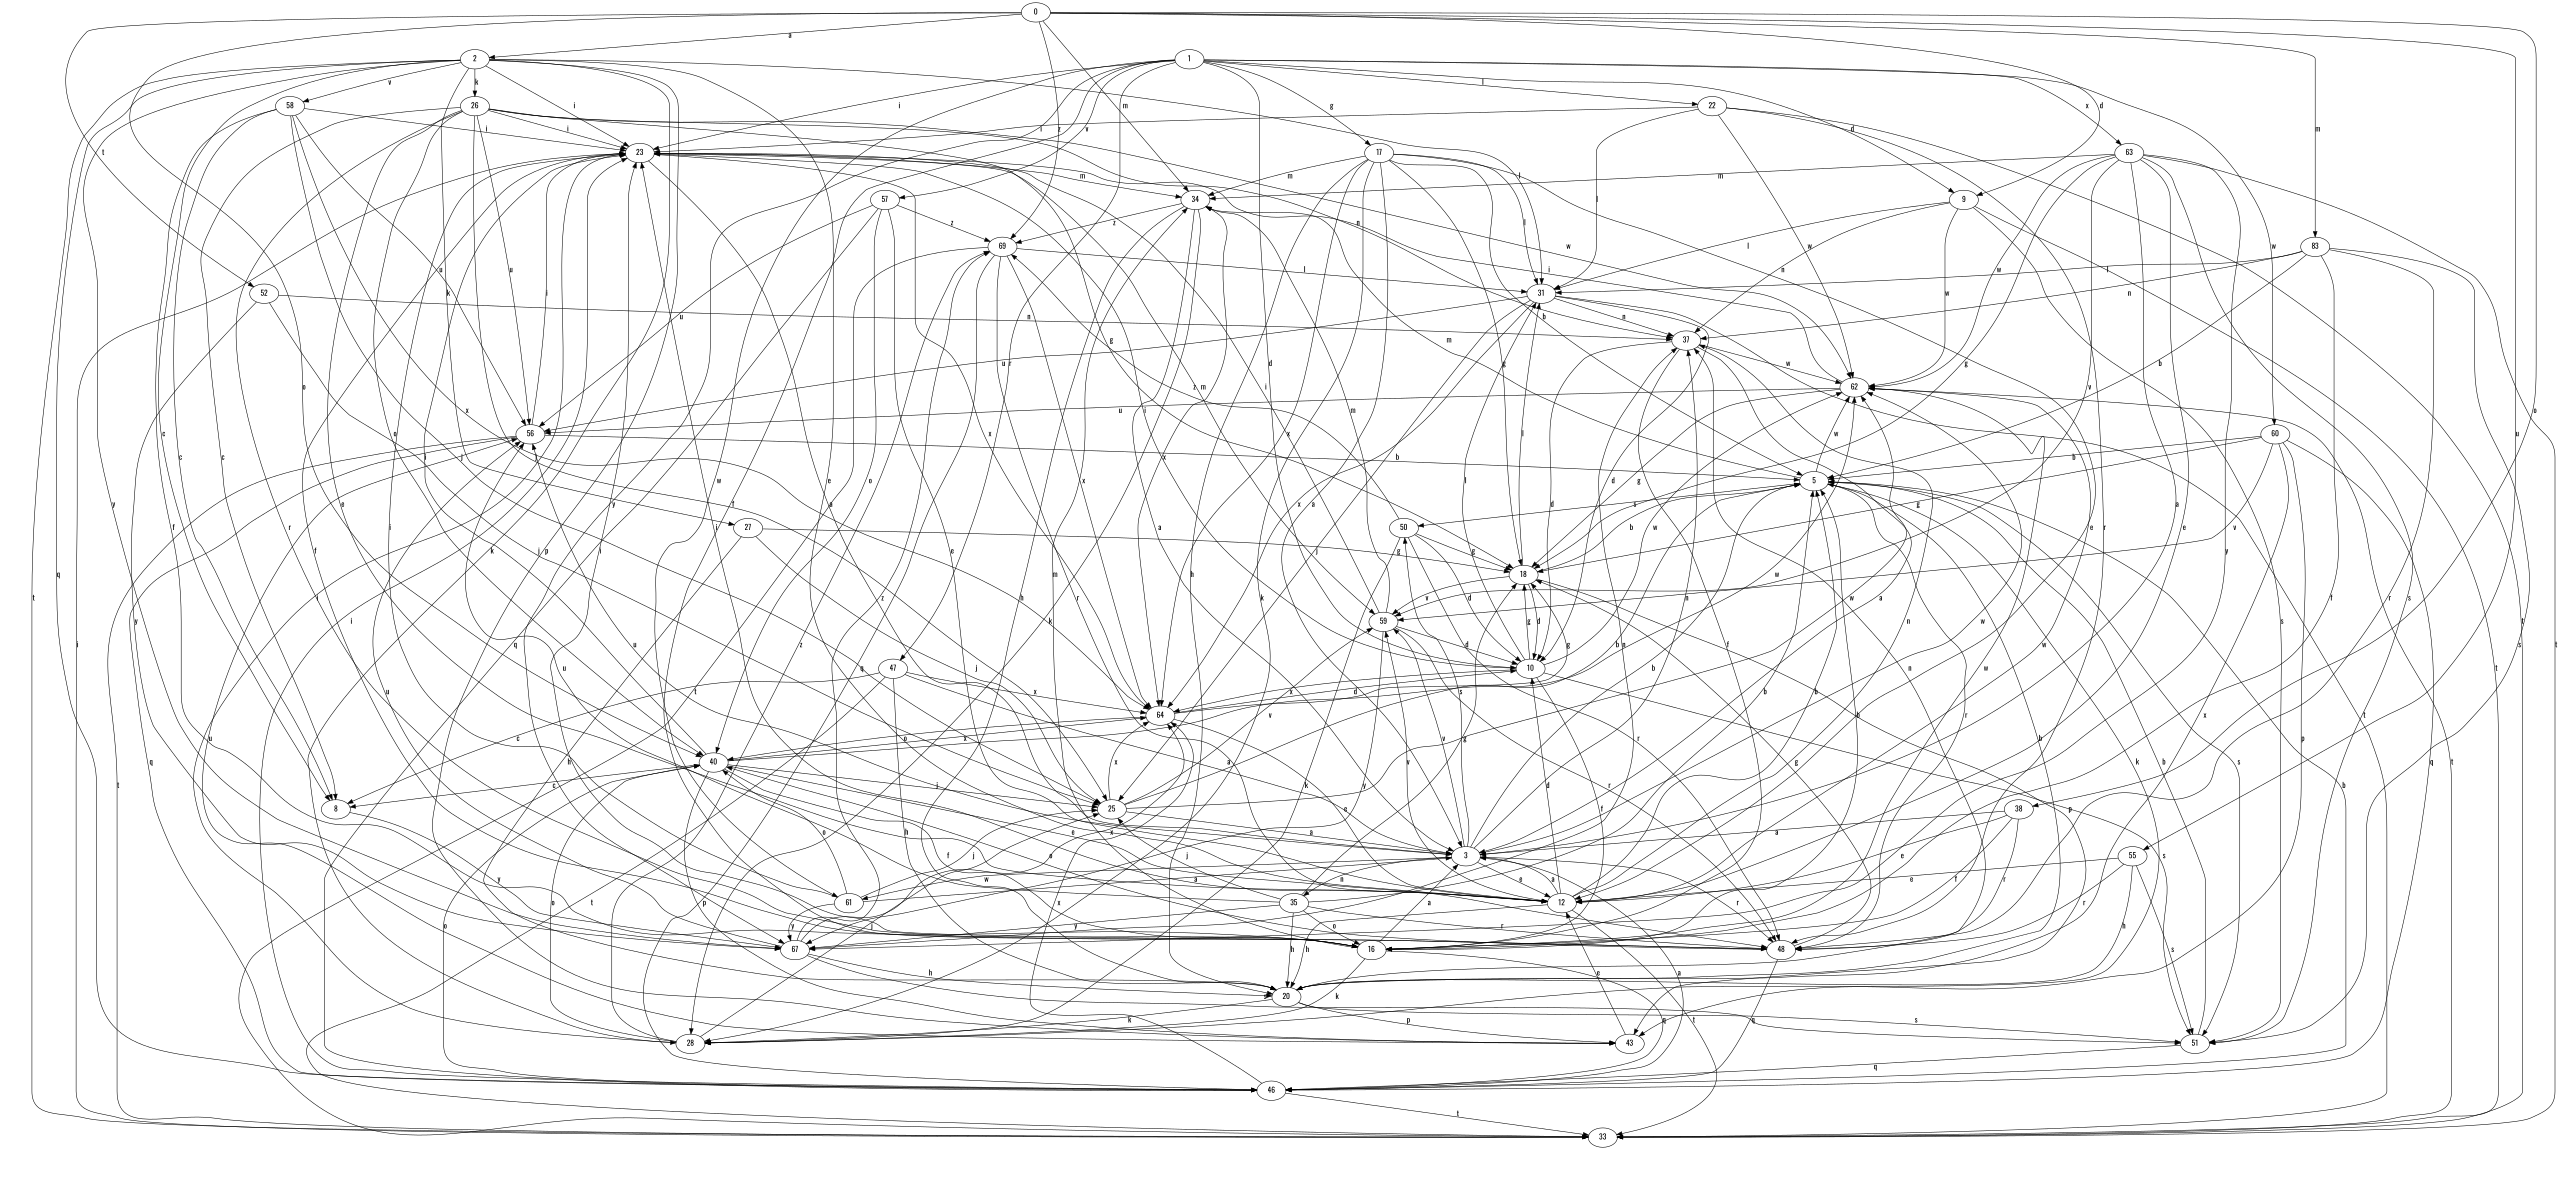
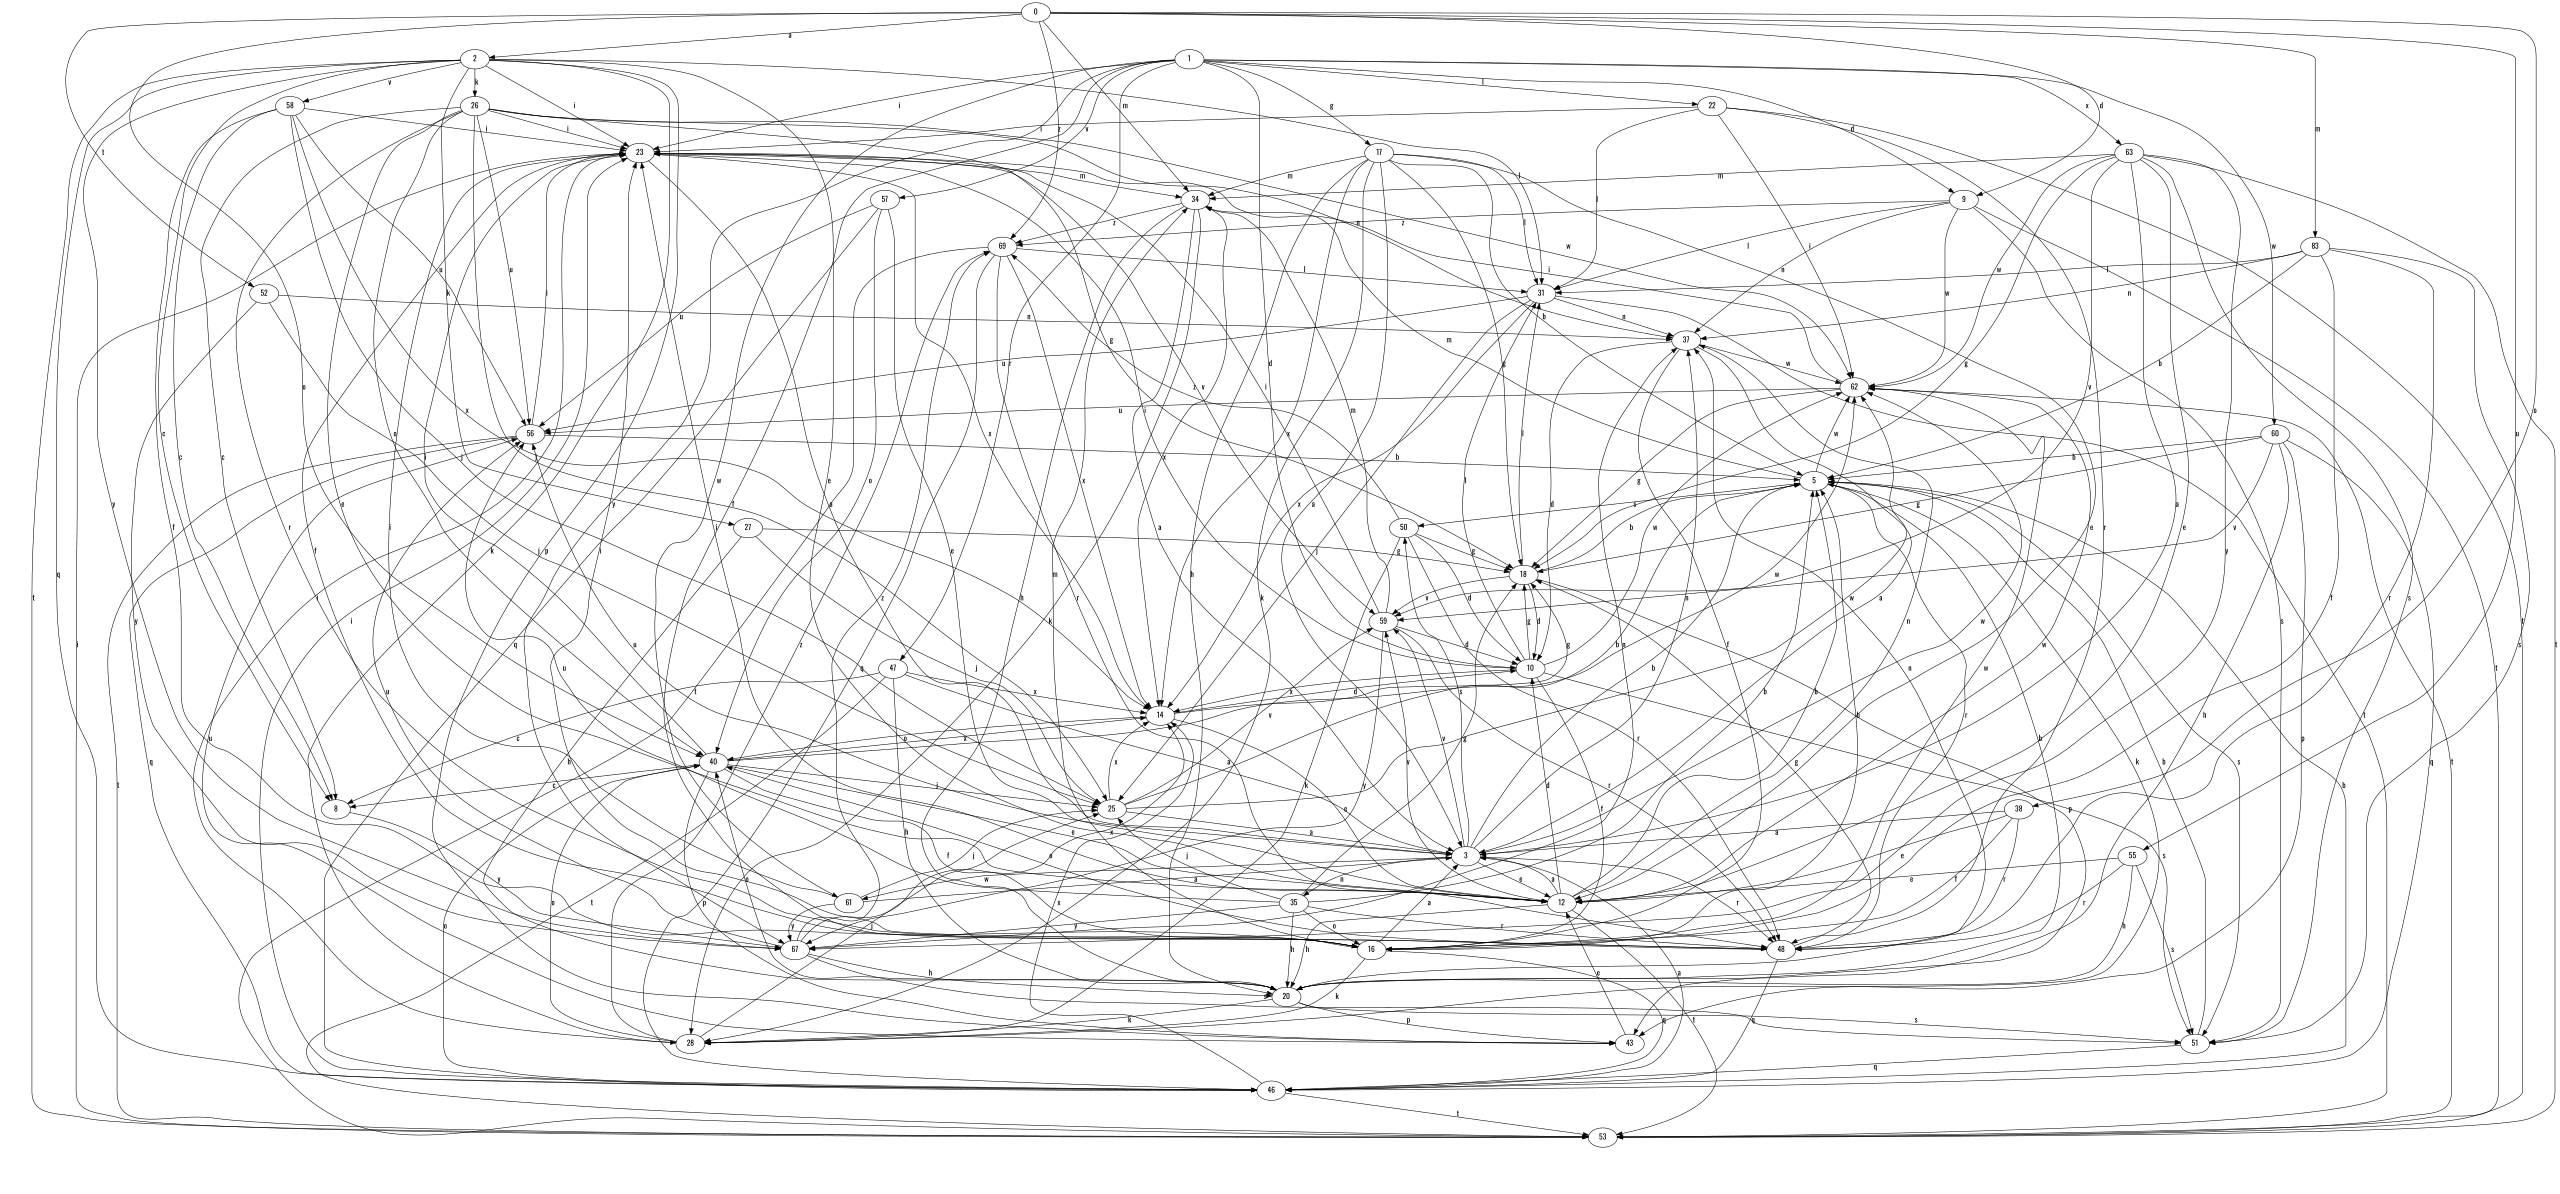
edge "57" -> "69": now "9" -> "69"
edge "22" -> "62": label "w" -> "i"
edge "23" -> "59": label "m" -> "v"
edge "31" -> "10": removed, label "d"
node "64": label "64" -> "14"
edge "60" -> "20": label "x" -> "h"
edge "61" -> "40": now "20" -> "40"
node "33": label "33" -> "53"
